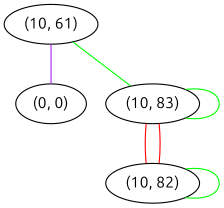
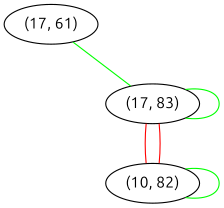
node "(10, 61)": label "(10, 61)" -> "(17, 61)"
node "(0, 0)": removed
node "(10, 83)": label "(10, 83)" -> "(17, 83)"
